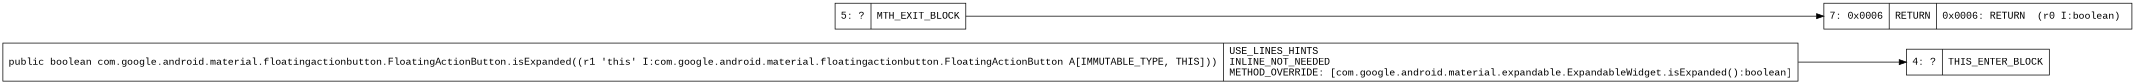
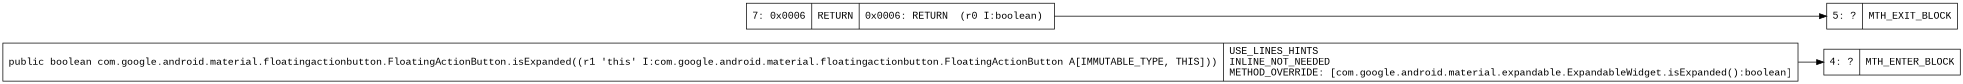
edge "5: ?" -> "7: 0x0006": reversed
node "4: ?": text "THIS_ENTER_BLOCK" -> "MTH_ENTER_BLOCK"
